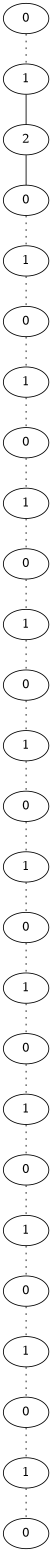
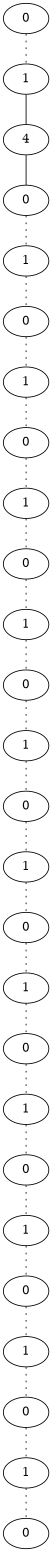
node "2": label "2" -> "4"
